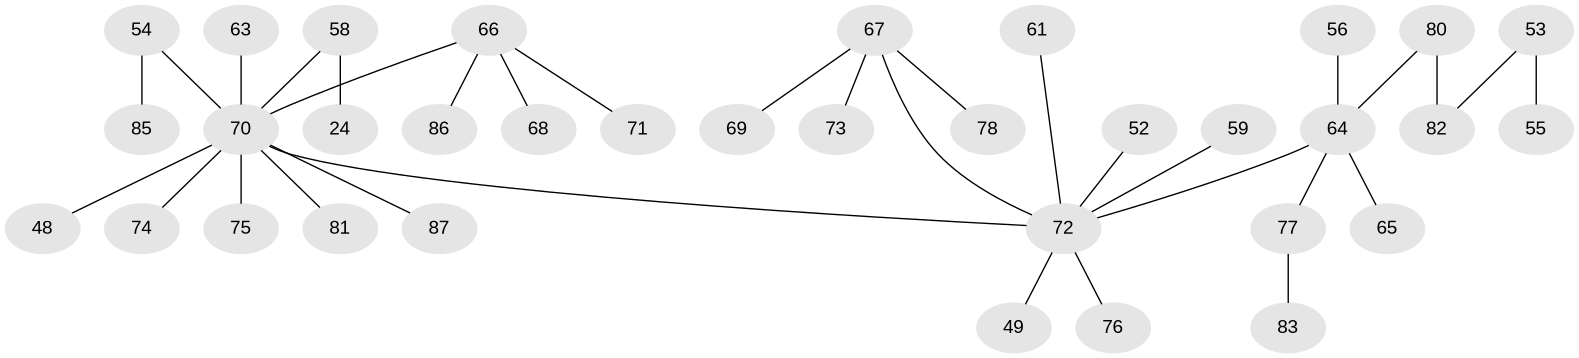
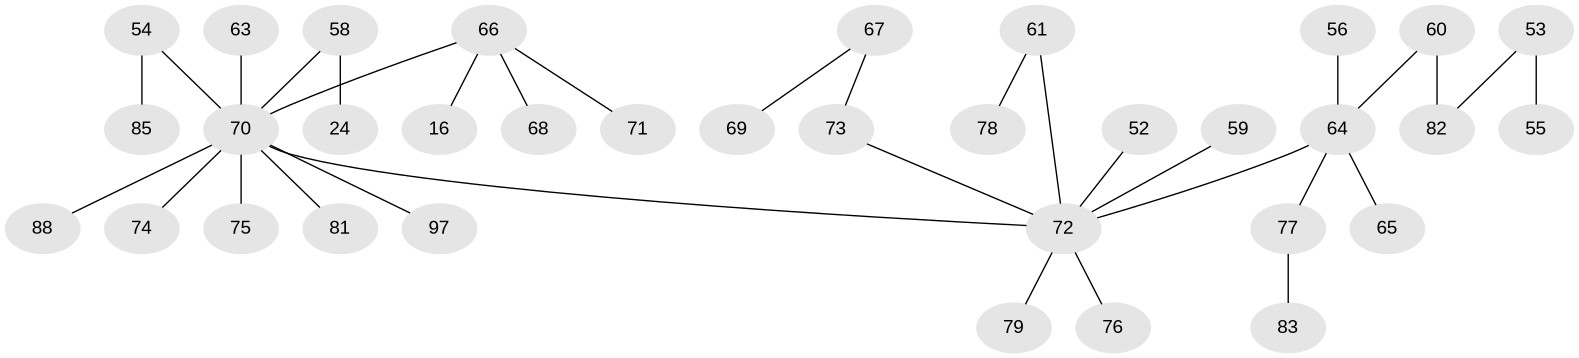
node "80": label "80" -> "60"
edge "67" -- "78": now "61" -- "78"
node "86": label "86" -> "16"
edge "67" -- "72": now "73" -- "72"
node "48": label "48" -> "88"
node "87": label "87" -> "97"
node "49": label "49" -> "79"
